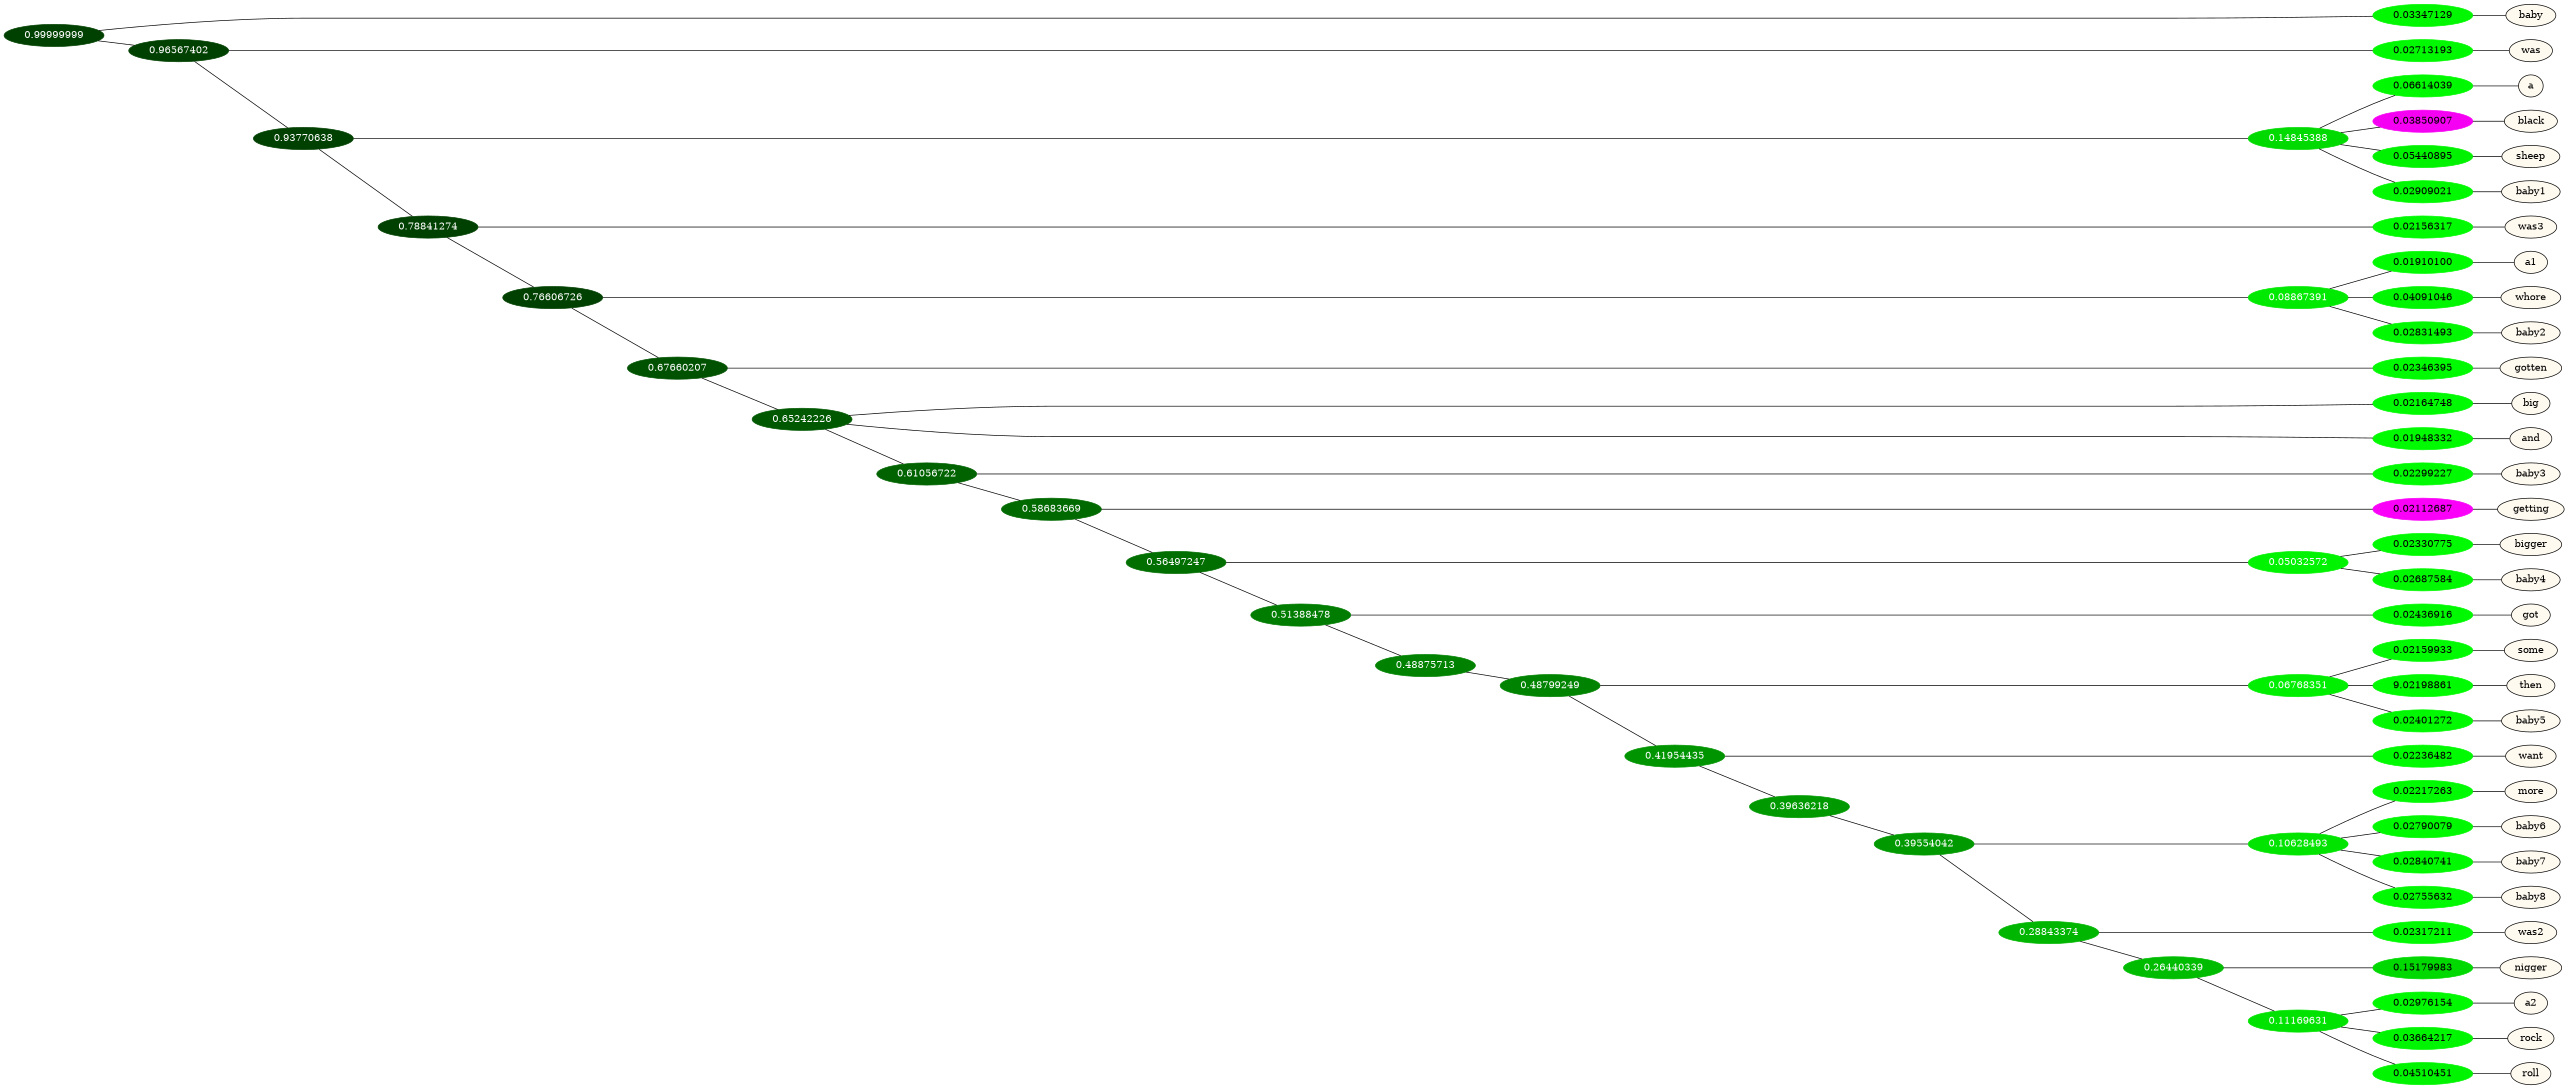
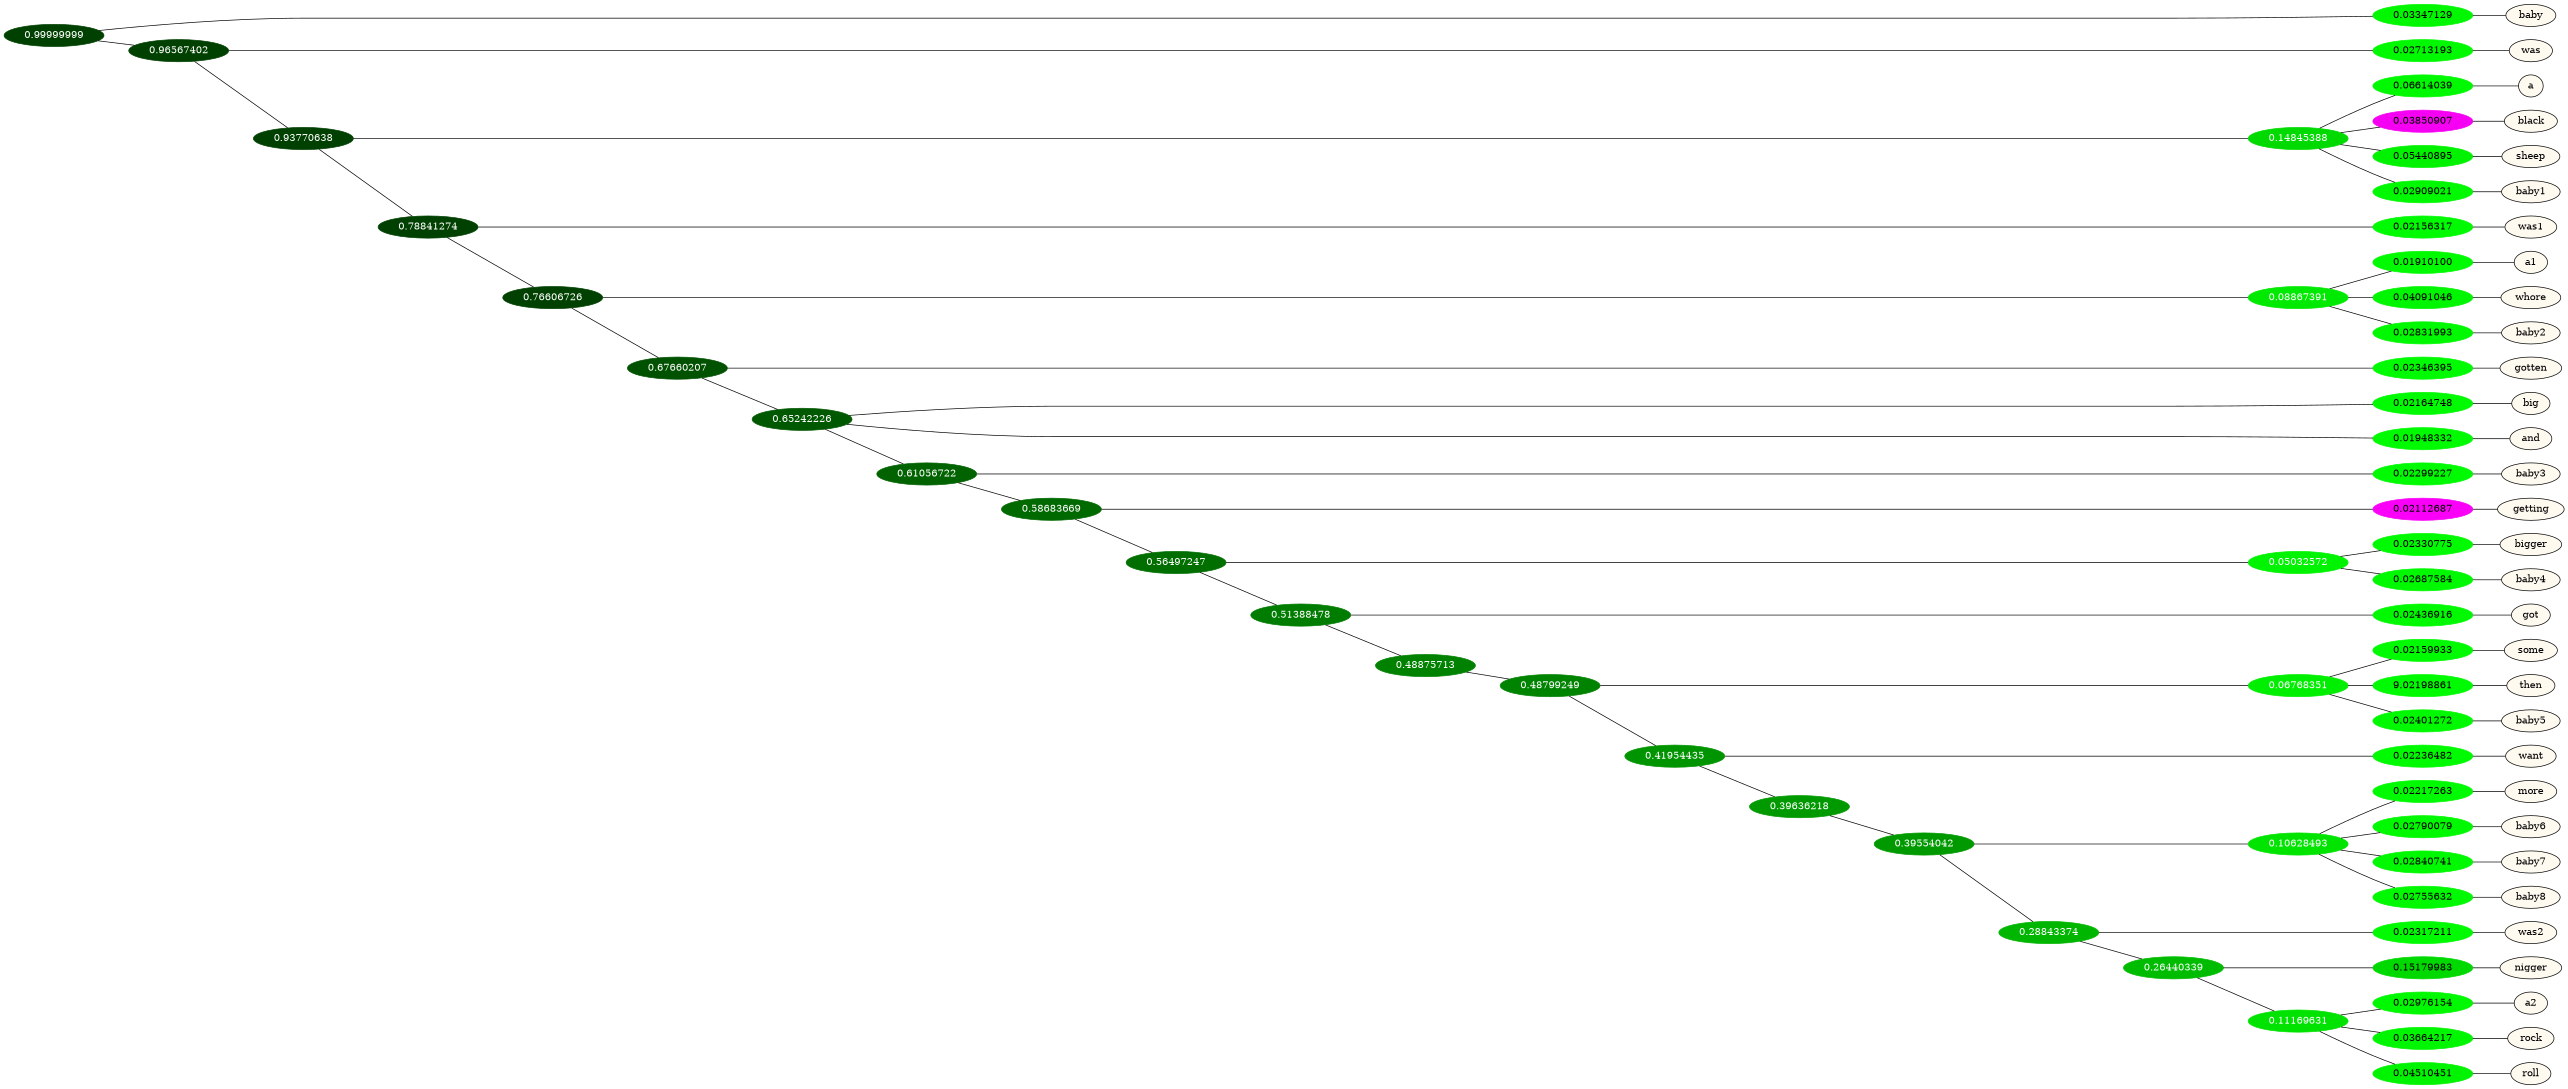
node "was3": label "was3" -> "was1"
node "0.02831493": label "0.02831493" -> "0.02831993"
